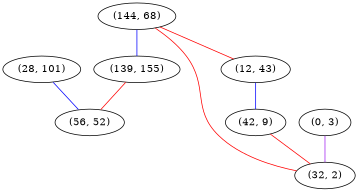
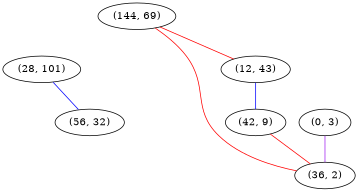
node "(144, 68)": label "(144, 68)" -> "(144, 69)"
node "(139, 155)": removed
node "(56, 52)": label "(56, 52)" -> "(56, 32)"
node "(32, 2)": label "(32, 2)" -> "(36, 2)"
